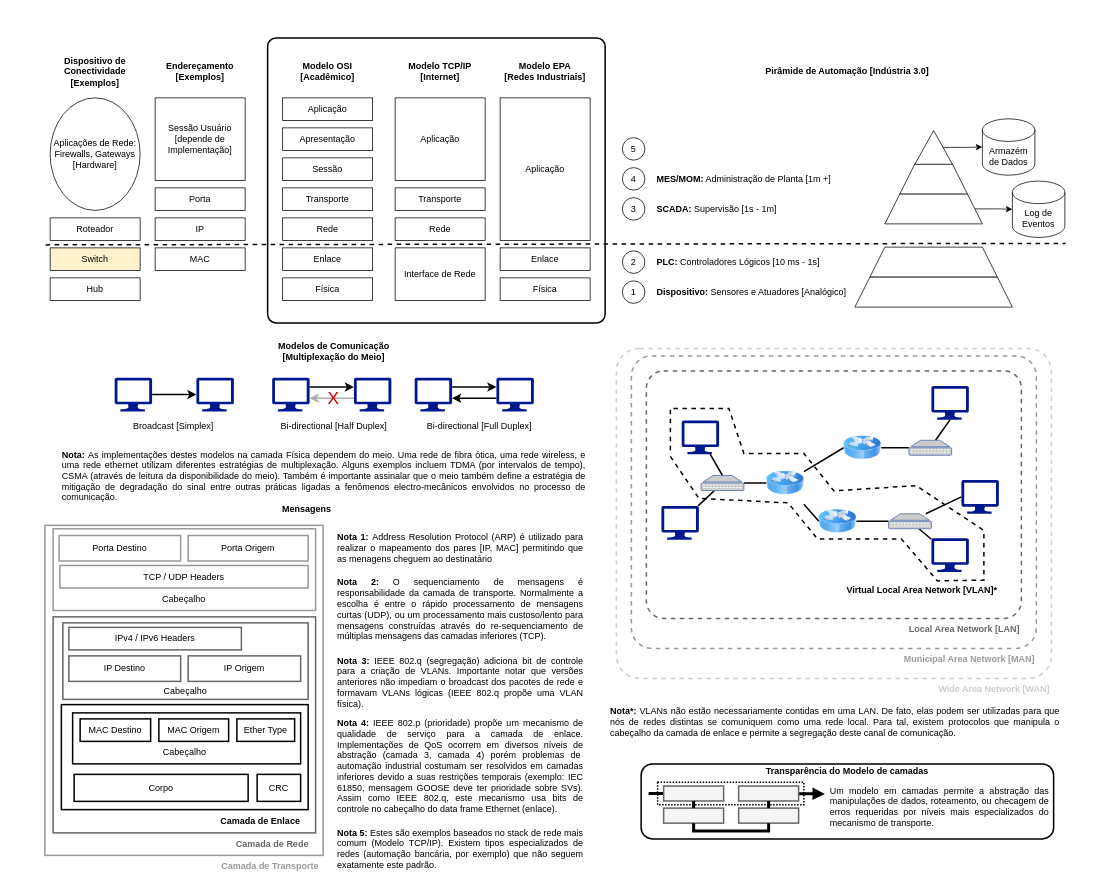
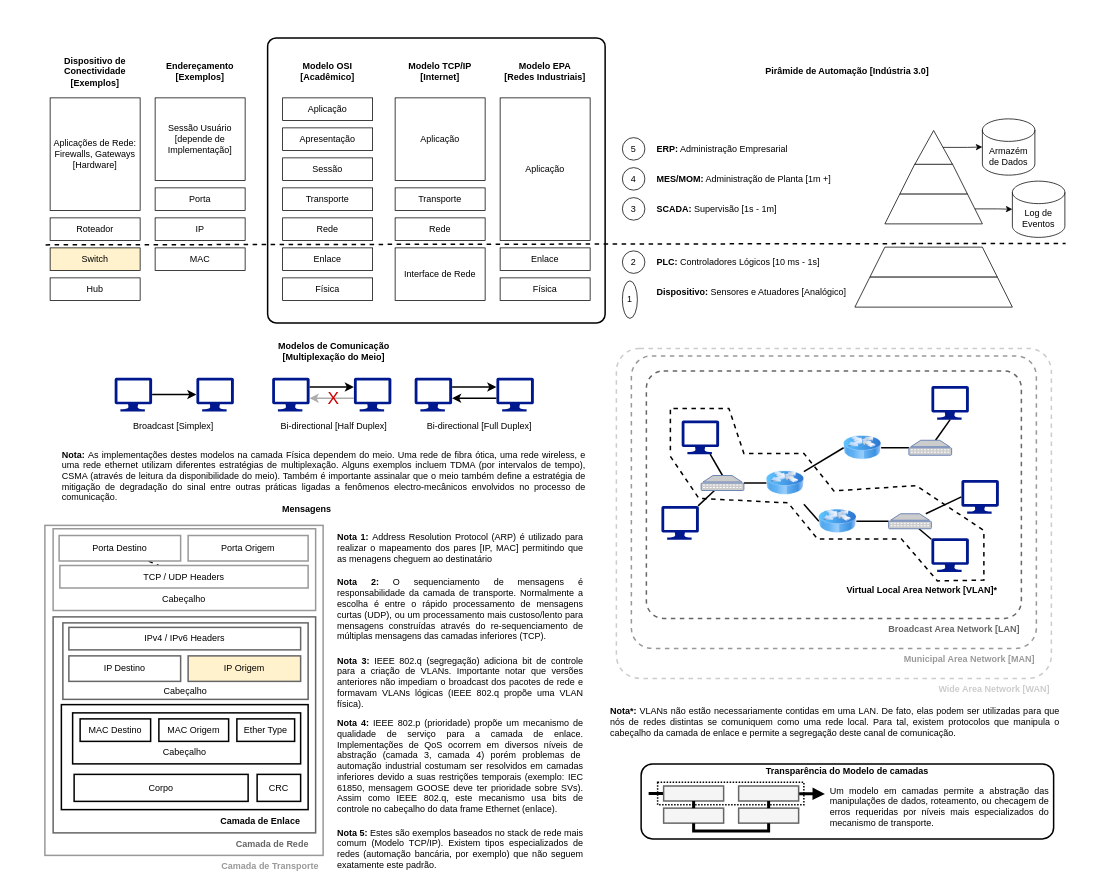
node "ERP: Administração Empresarial": added
node "Aplicações de Rede: Firewalls, Gateways [Hardware]": shape ellipse -> rectangle
node "1": size 23x23 -> 15x38
edge "Porta Destino" -- "TCP / UDP Headers": added
node "Local Area Network [LAN]": label "Local Area Network [LAN]" -> "Broadcast Area Network [LAN]"
node "IPv4 / IPv6 Headers": size 173x23 -> 232x23
node "IP Origem": fillcolor #ffffff -> #fff2cc
